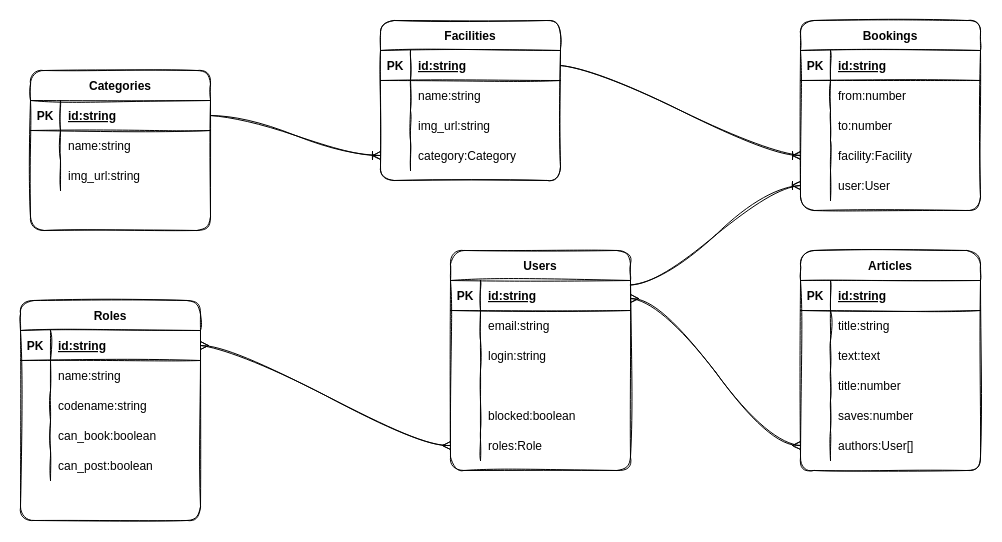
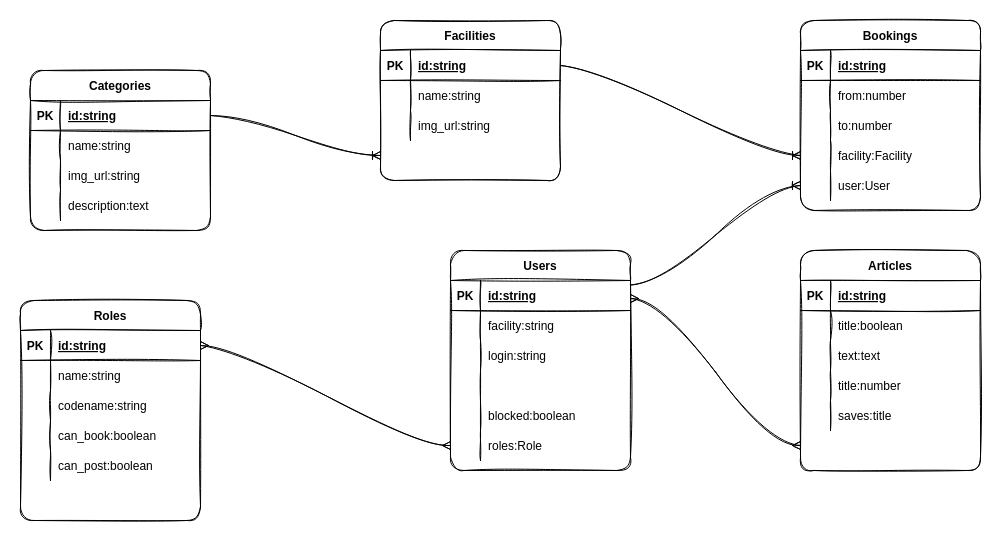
node "category:Category": removed
node "description:text": added
node "email:string": label "email:string" -> "facility:string"
node "title:string": label "title:string" -> "title:boolean"
node "saves:number": label "saves:number" -> "saves:title"
node "authors:User[]": removed
